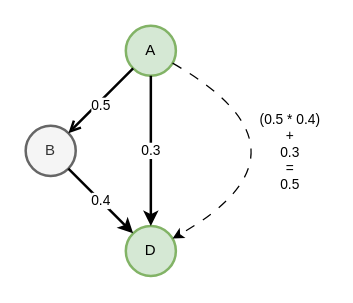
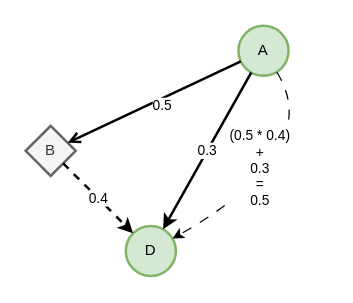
node "A": moved (151, 51) -> (263, 51)
node "B": shape ellipse -> diamond
edge "B" -> "D": style solid -> dashed
